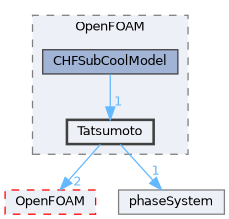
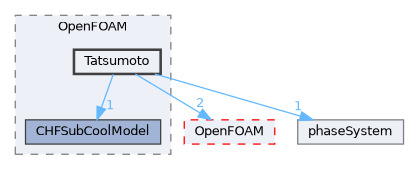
edge "CHFSubCoolModel" -> "Tatsumoto": reversed
